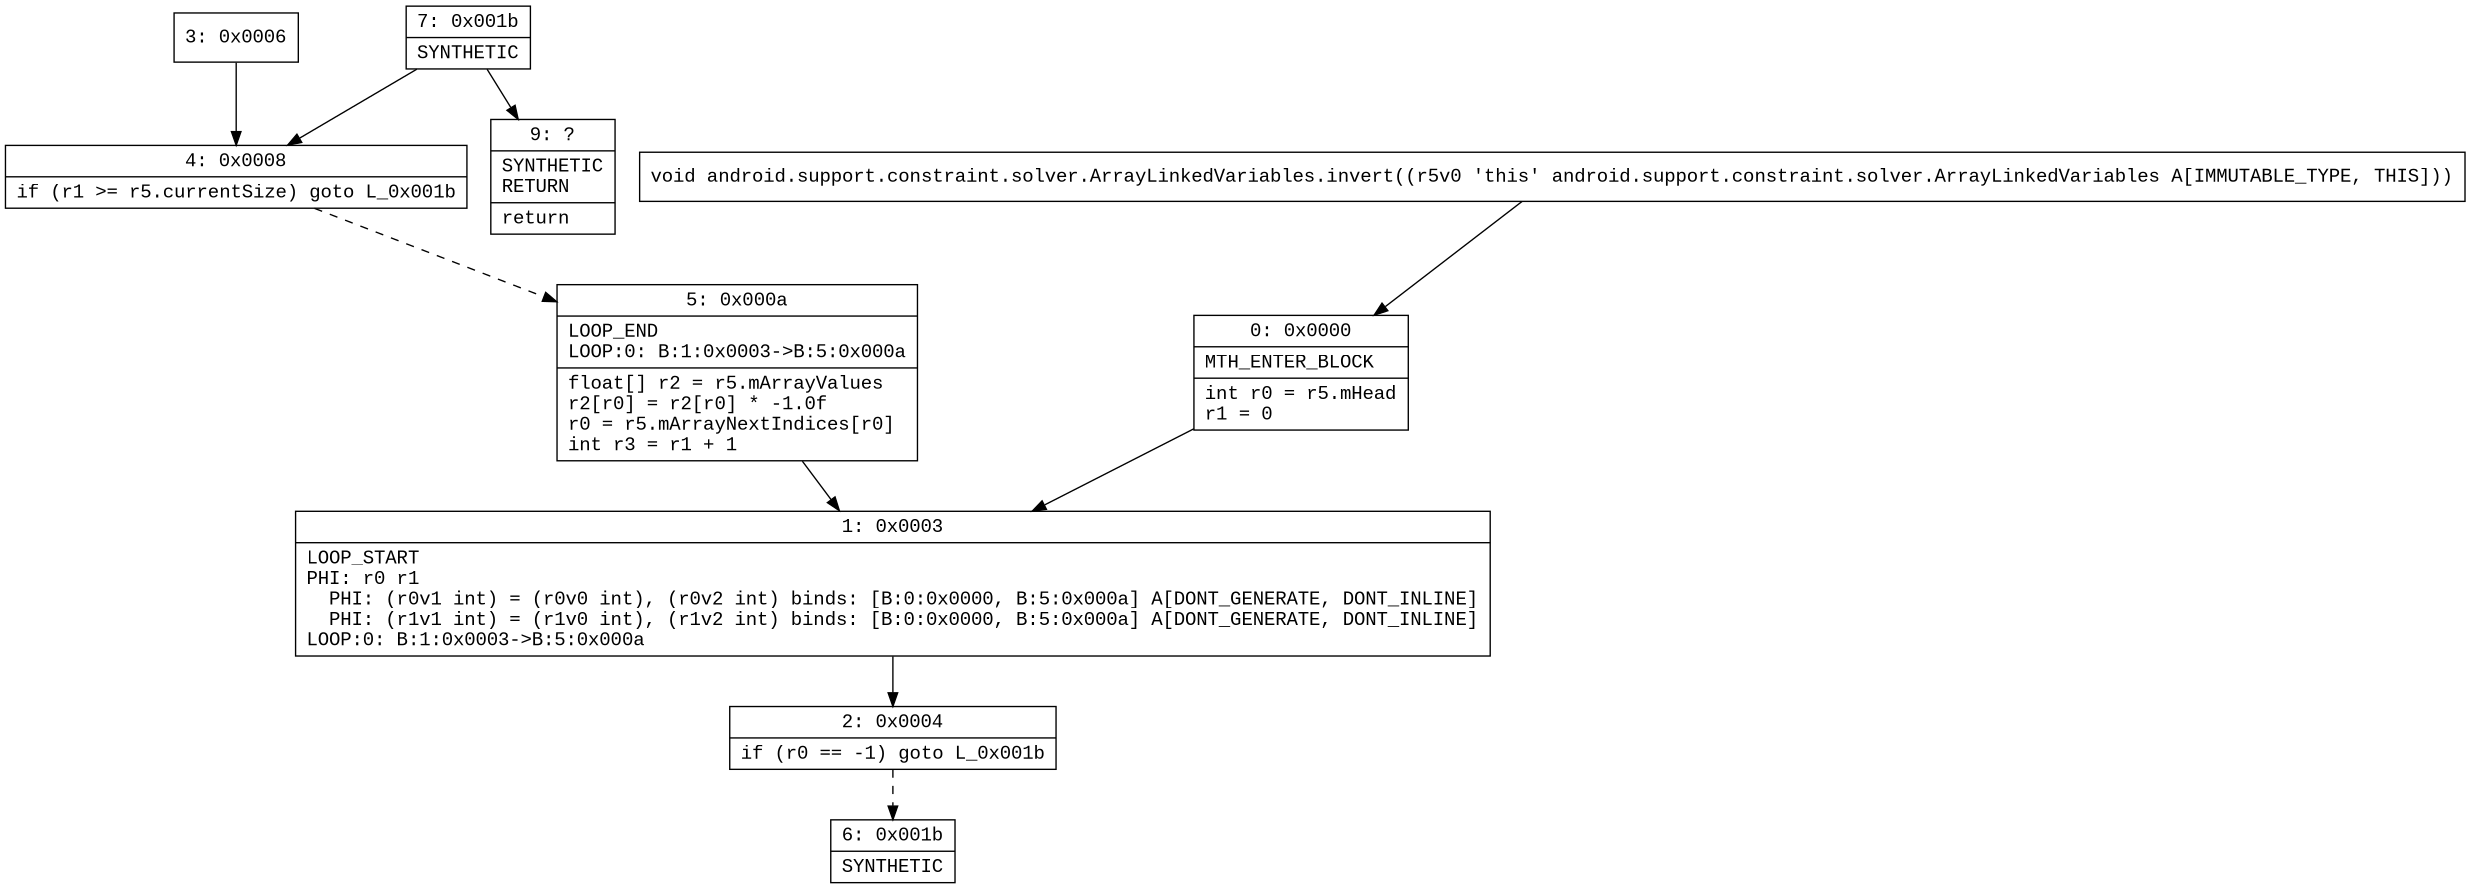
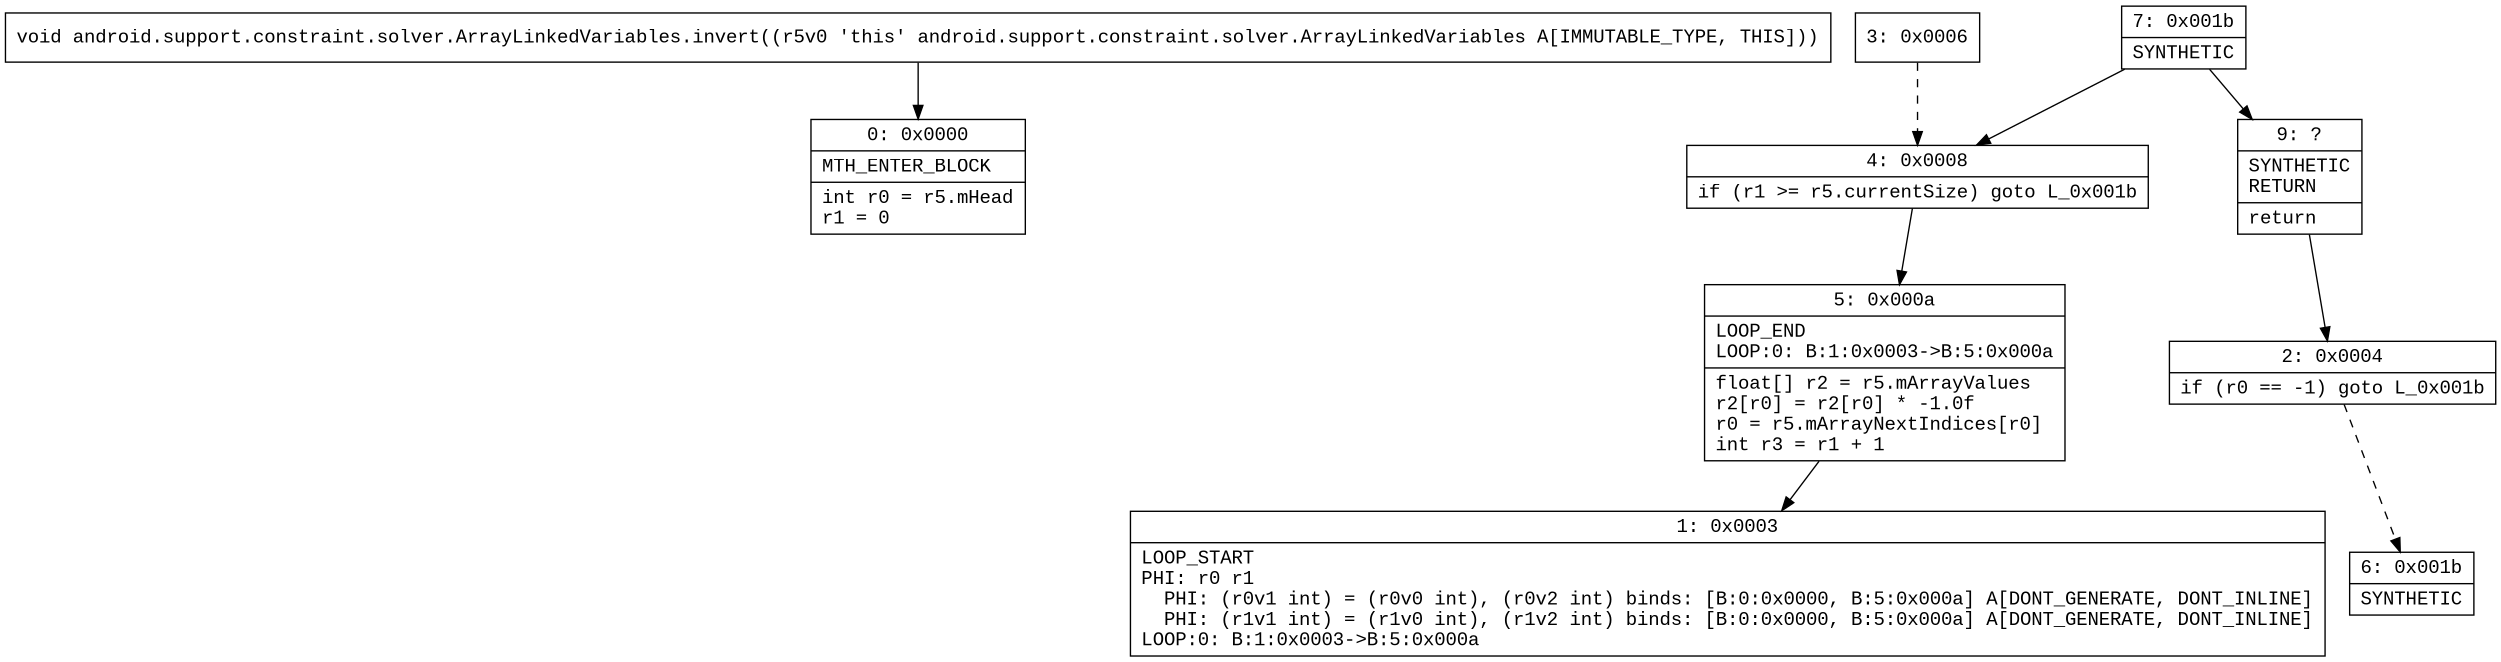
edge "3: 0x0006" -> "4: 0x0008": style solid -> dashed
edge "4: 0x0008" -> "5: 0x000a": style dashed -> solid
edge "0: 0x0000" -> "1: 0x0003": removed
edge "1: 0x0003" -> "2: 0x0004": now "9: ?" -> "2: 0x0004"
